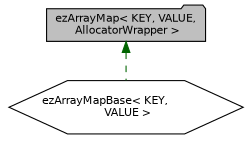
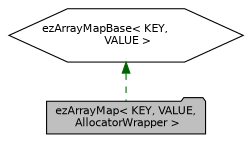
edge "ezArrayMapBase< KEY, VALUE >" -> "ezArrayMap< KEY, VALUE, AllocatorWrapper >": reversed
